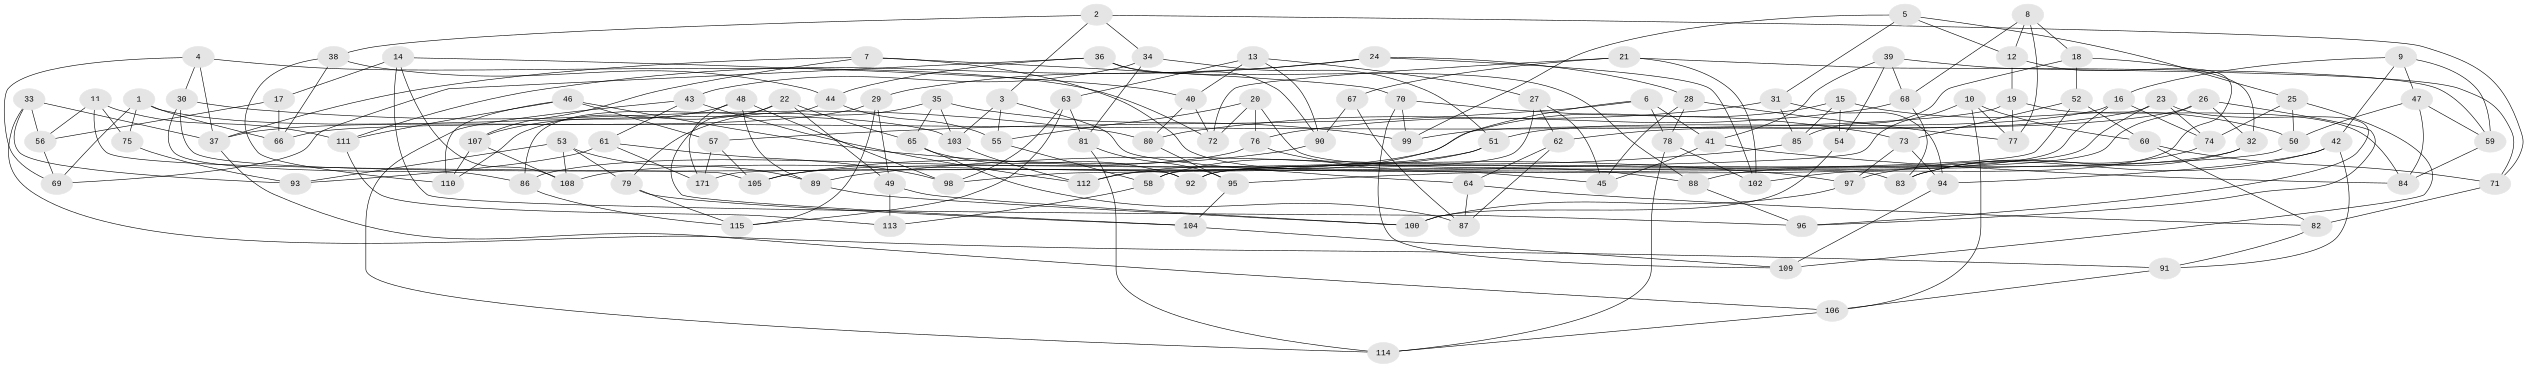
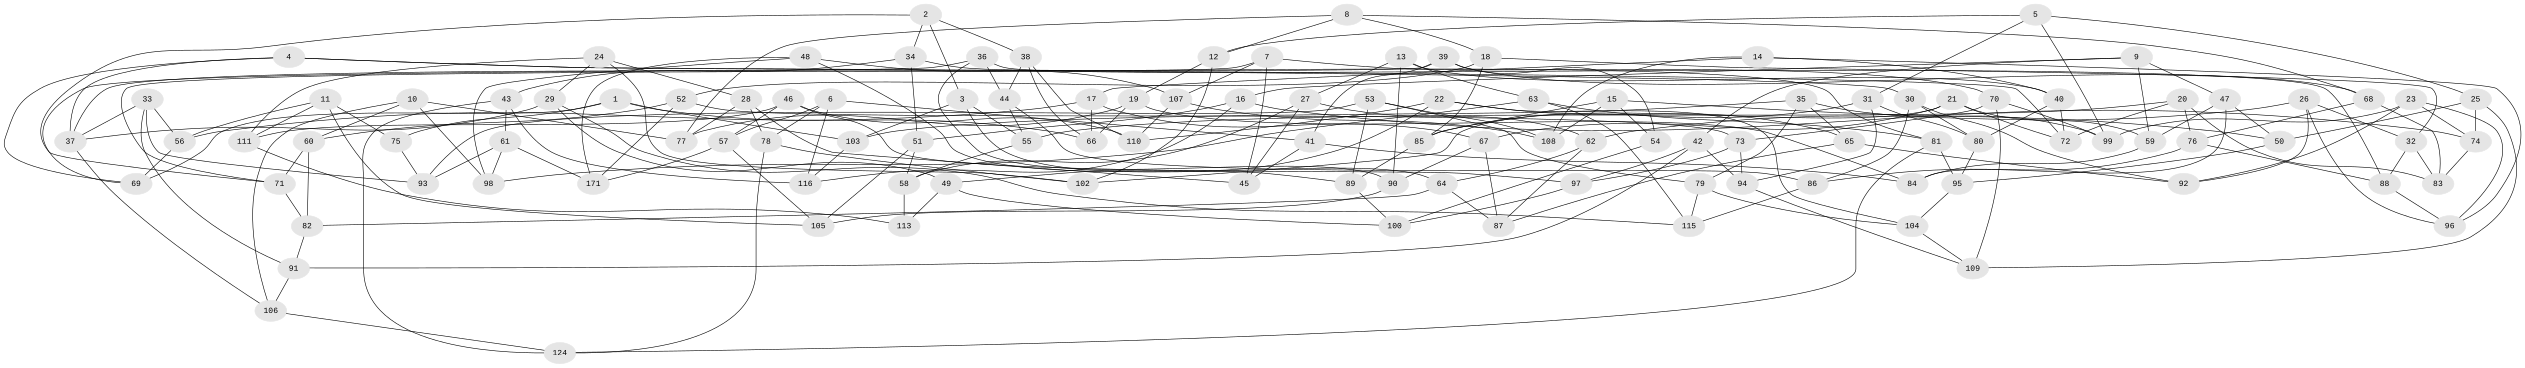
edge "17" -- "67": added
node "112": label "112" -> "116"
node "114": label "114" -> "124"
